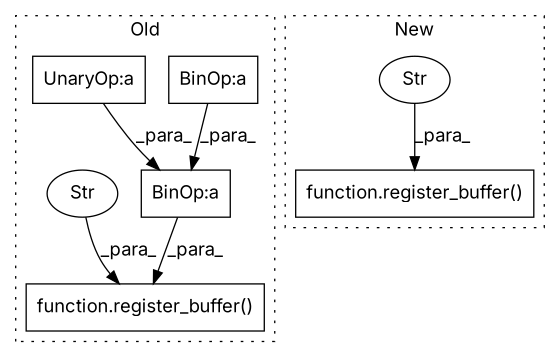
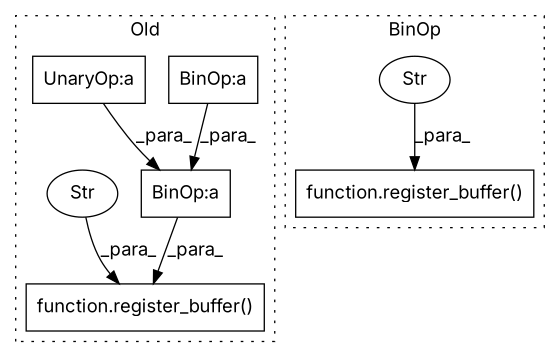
cluster "New": label "New" -> "BinOp"
